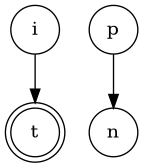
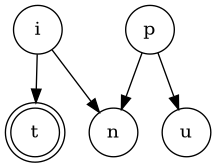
edge "i" -> "n": added
node "u": added
